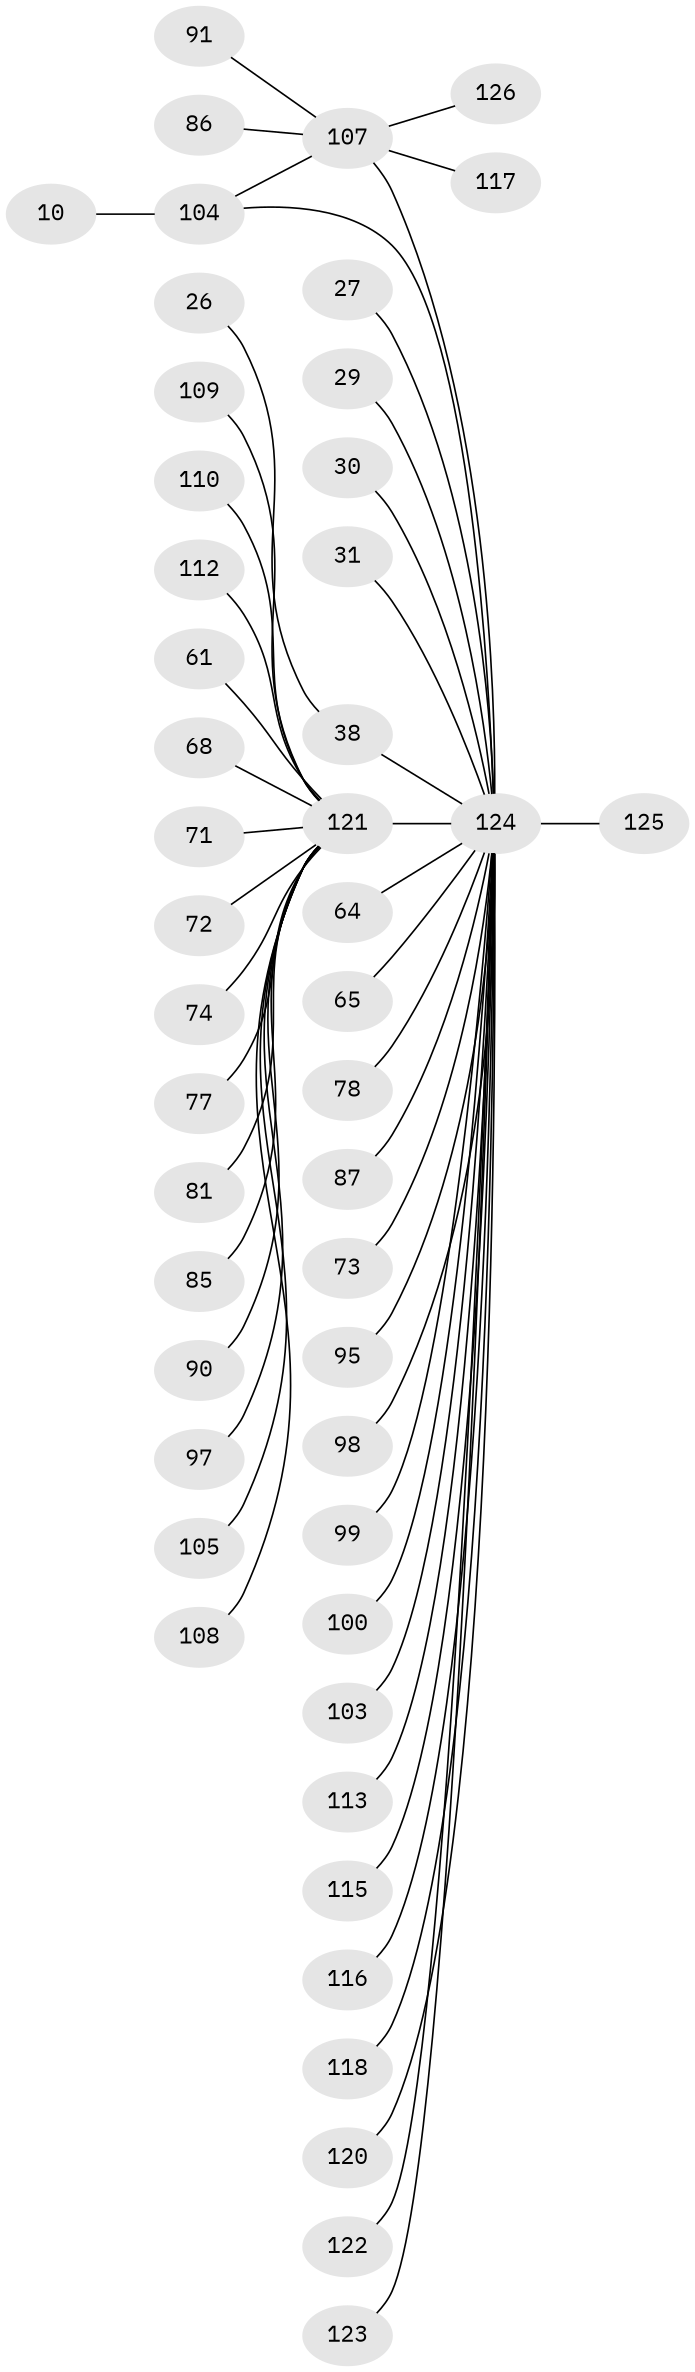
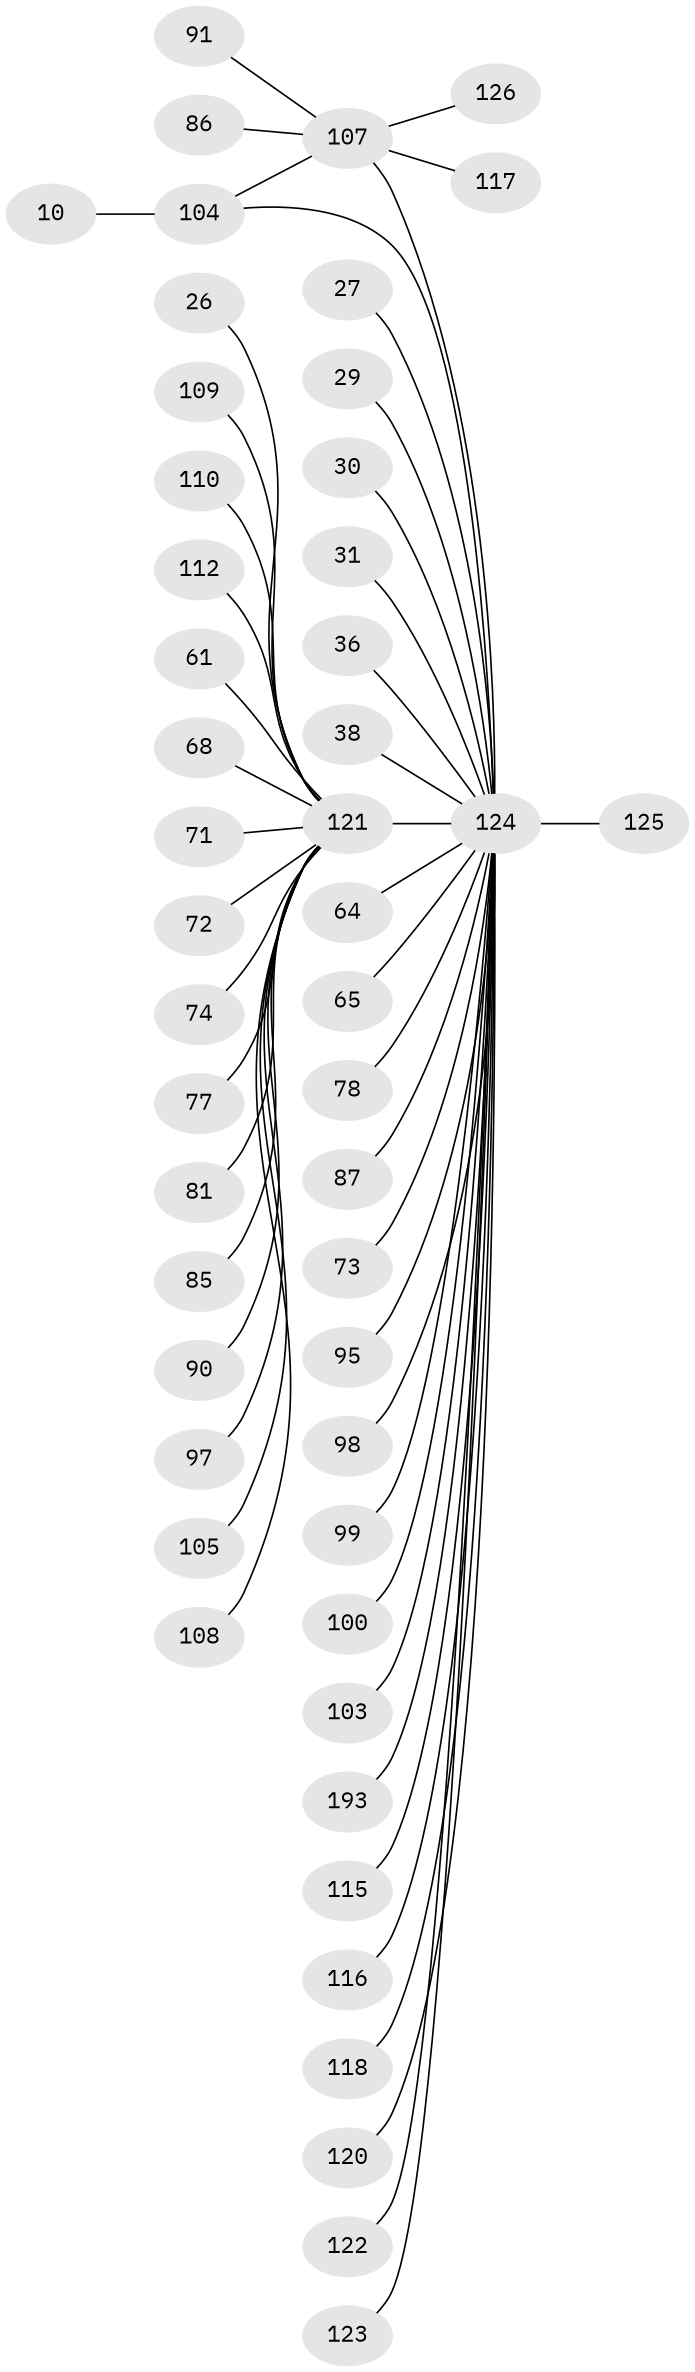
edge "26" -- "38": now "26" -- "121"
node "36": added
node "113": label "113" -> "193"
